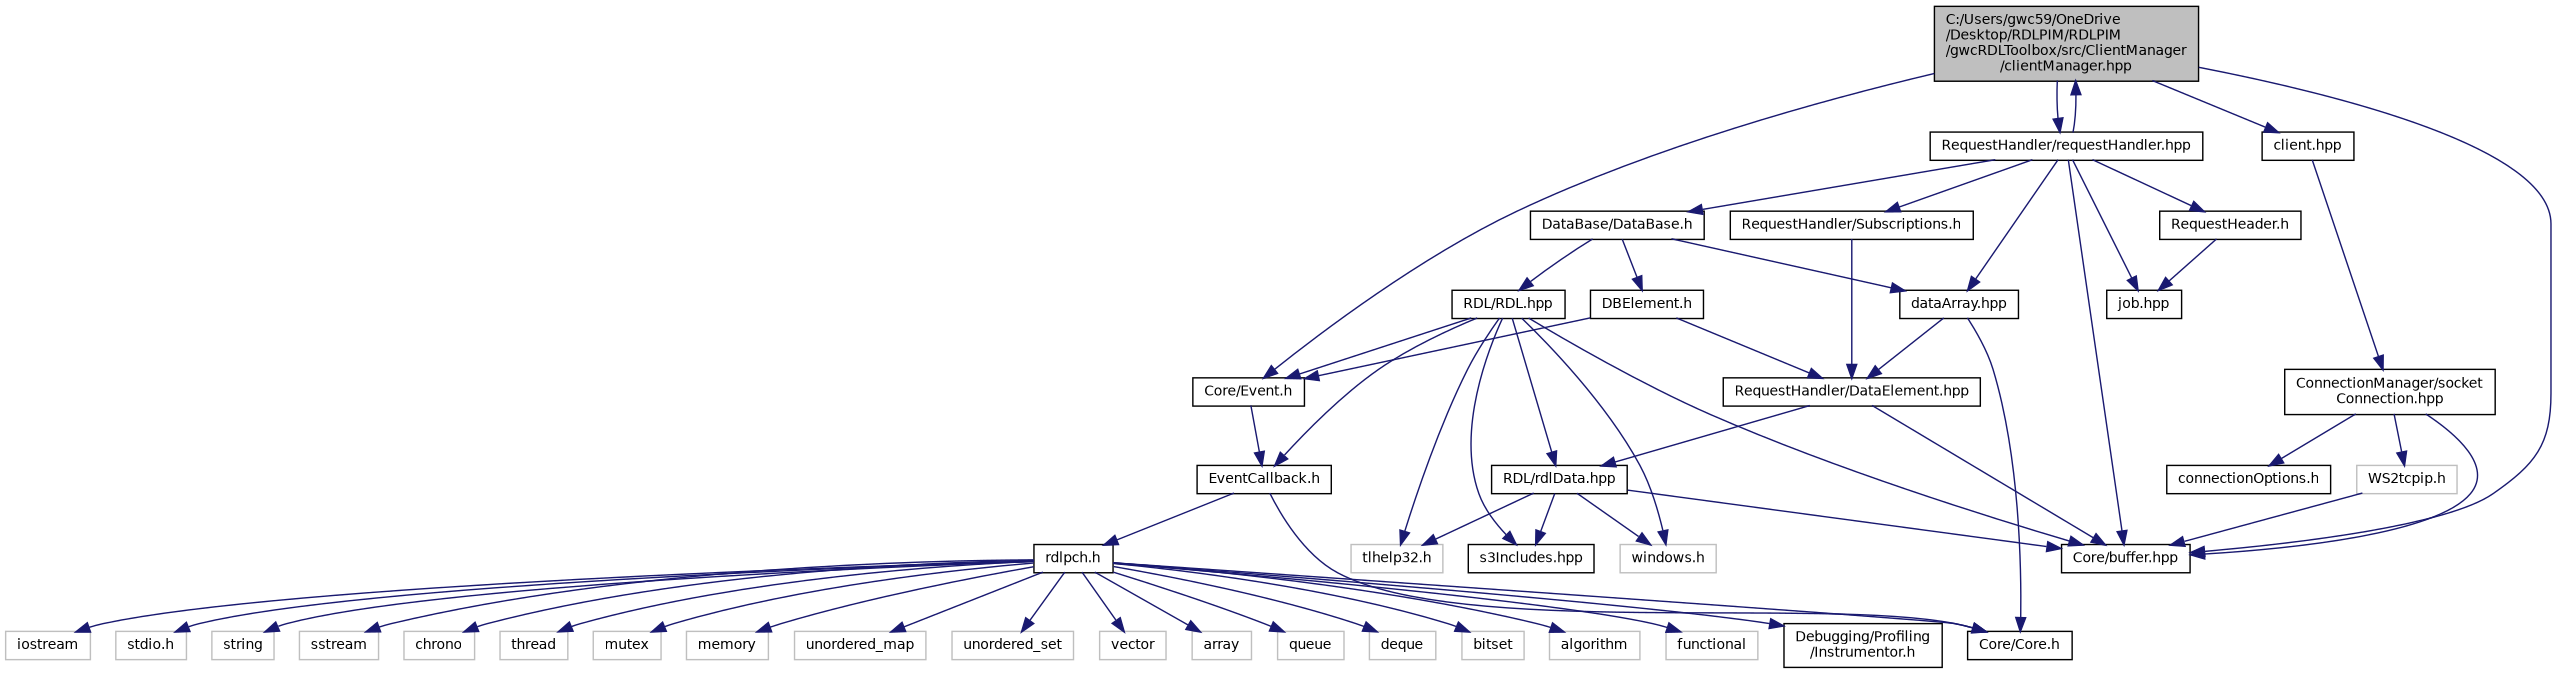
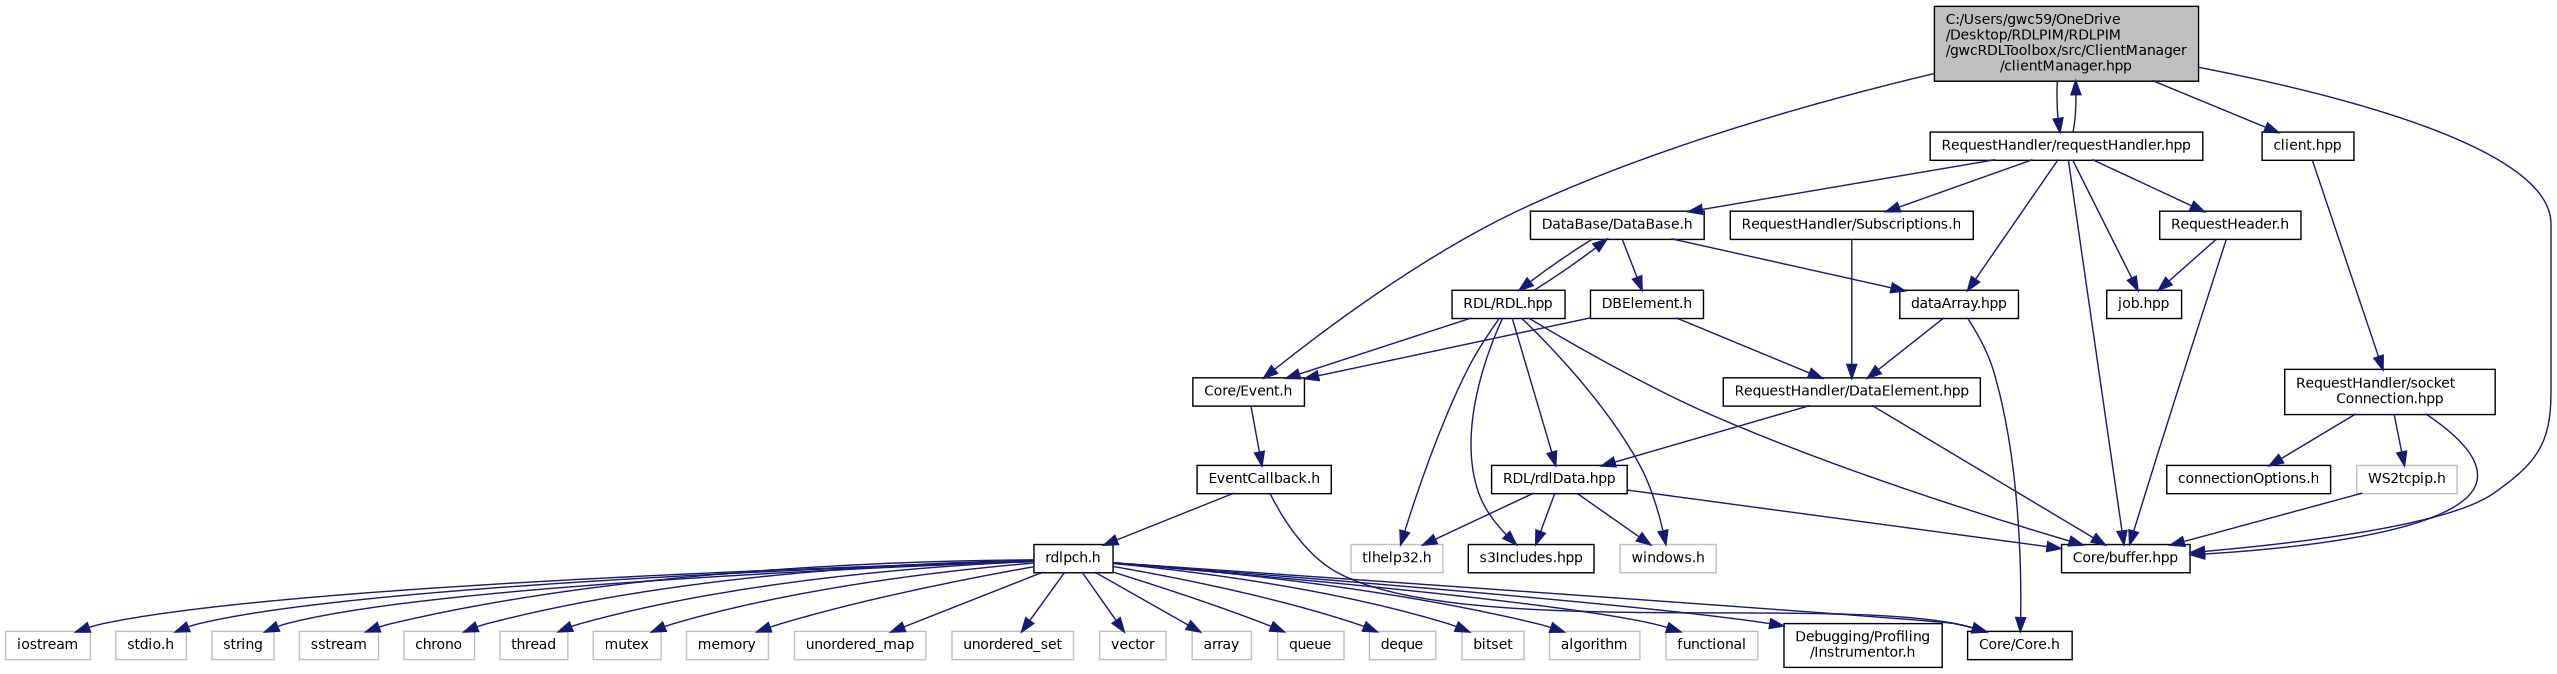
edge "RDL/RDL.hpp" -> "EventCallback.h": now "RDL/RDL.hpp" -> "DataBase/DataBase.h"
edge "RequestHeader.h" -> "Core/buffer.hpp": added
node "ConnectionManager/socket Connection.hpp": label "ConnectionManager/socket Connection.hpp" -> "RequestHandler/socket Connection.hpp"
